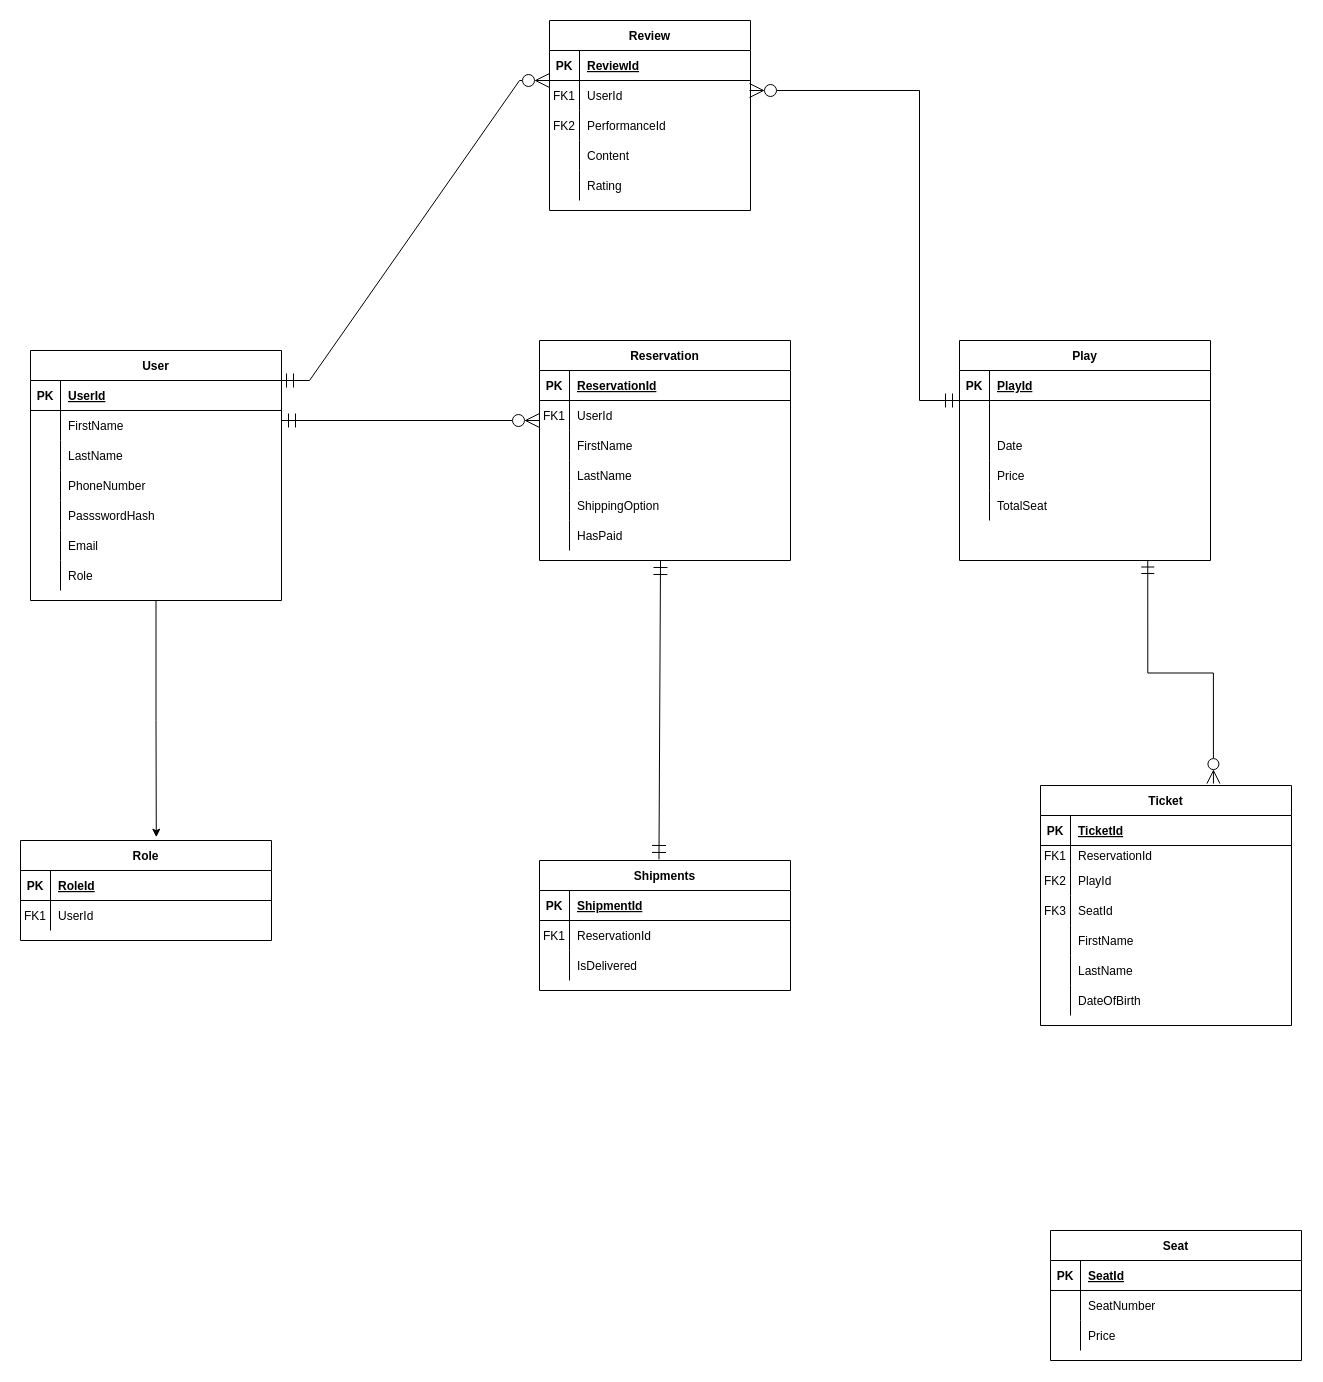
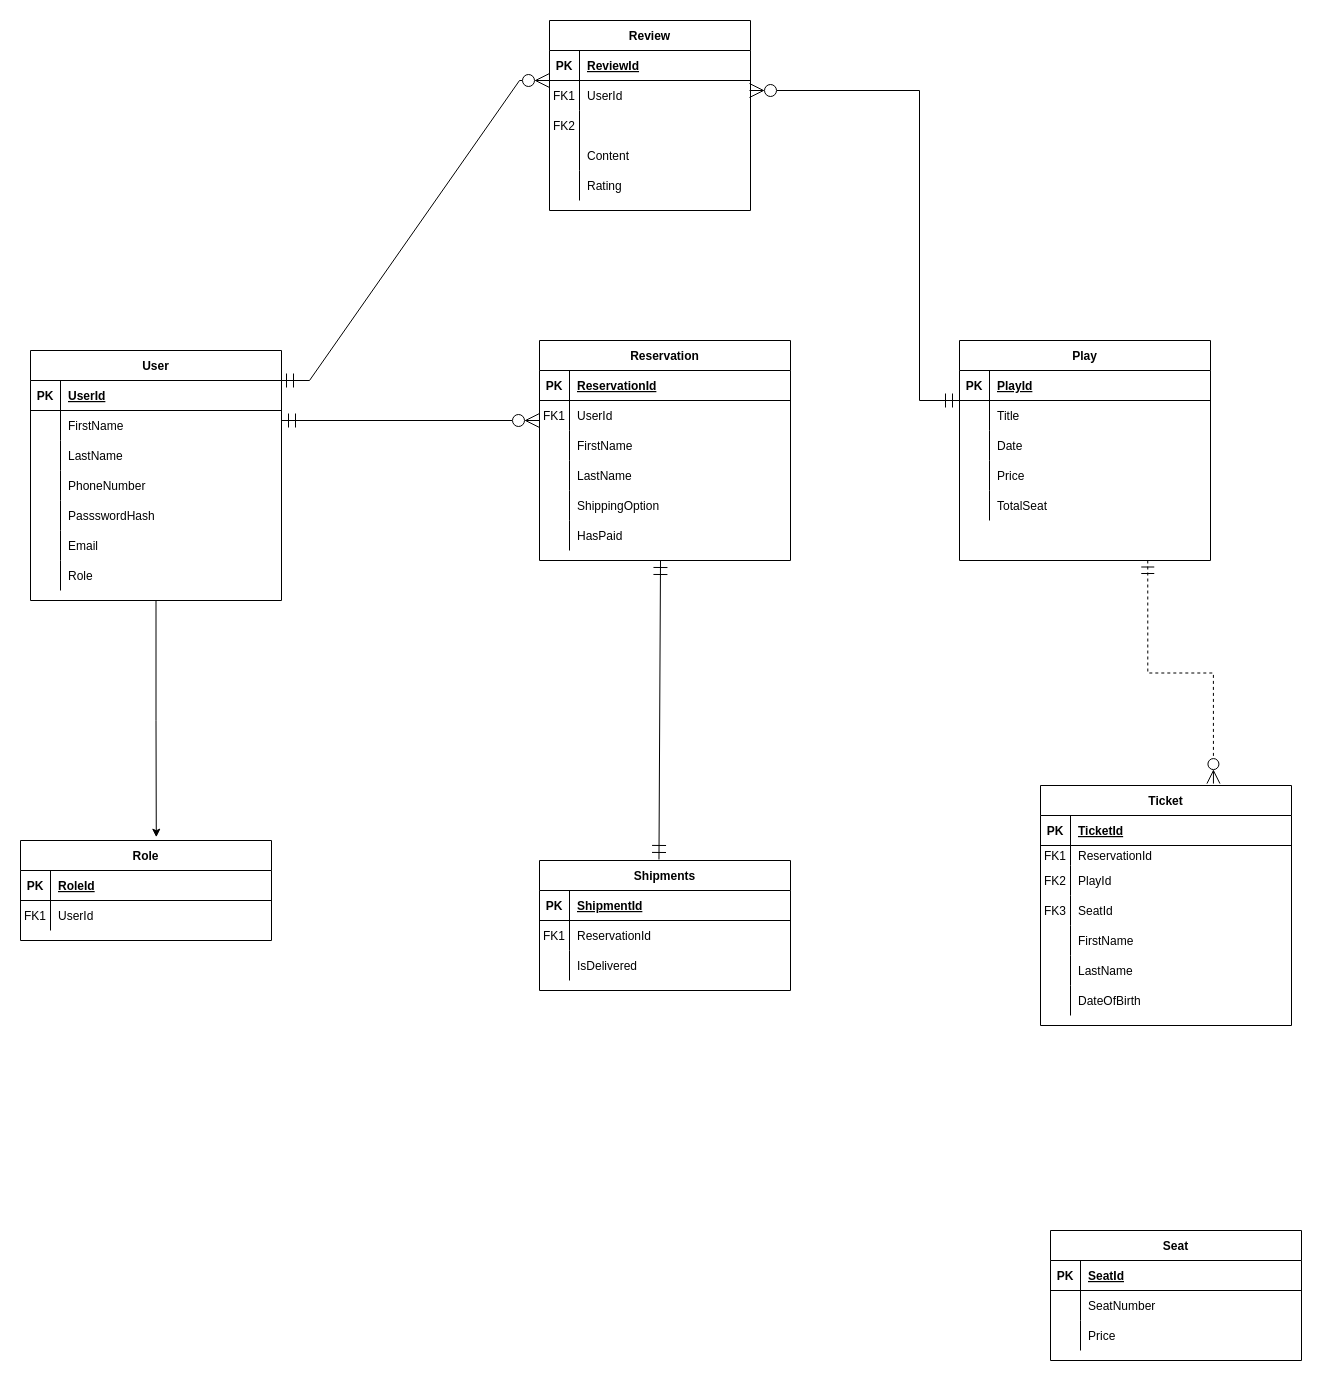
node "PerformanceId": removed
node "Title": added
edge "Play" -- "Ticket": style solid -> dashed
